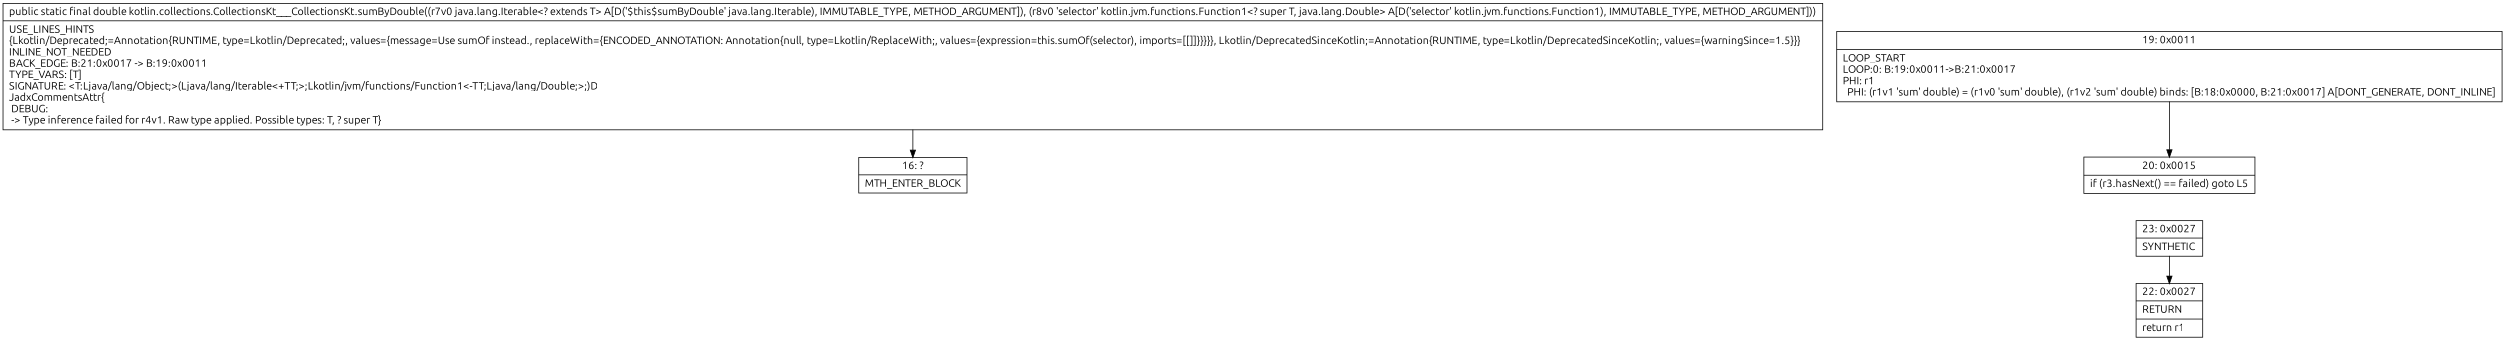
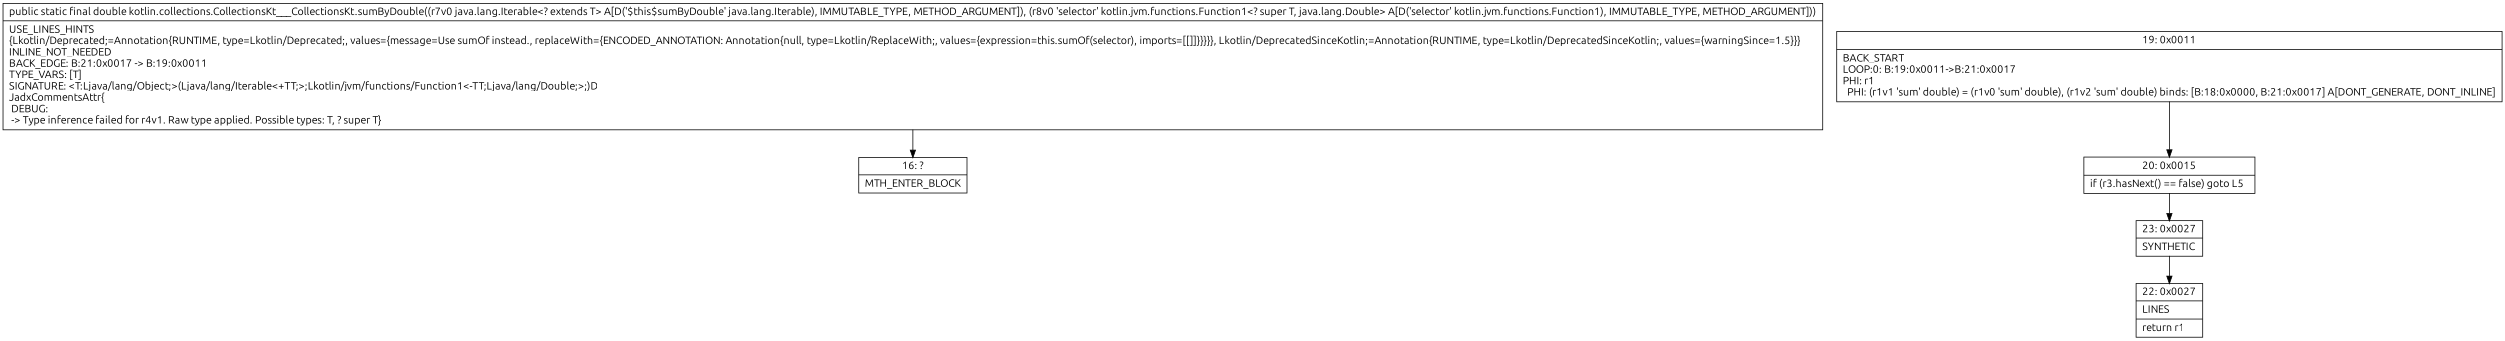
node "19: 0x0011": text "LOOP_START" -> "BACK_START"
node "20: 0x0015": text "if (r3.hasNext() == failed) goto L5" -> "if (r3.hasNext() == false) goto L5"
edge "20: 0x0015" -> "23: 0x0027": added
node "22: 0x0027": text "RETURN" -> "LINES"
